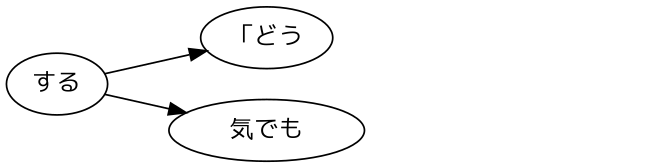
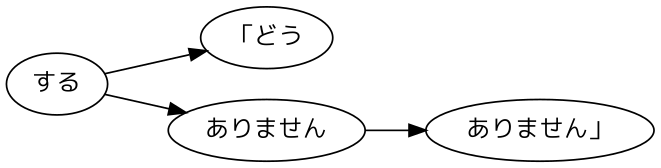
node "気でも": label "気でも" -> "ありません"
node "ありません」": added
